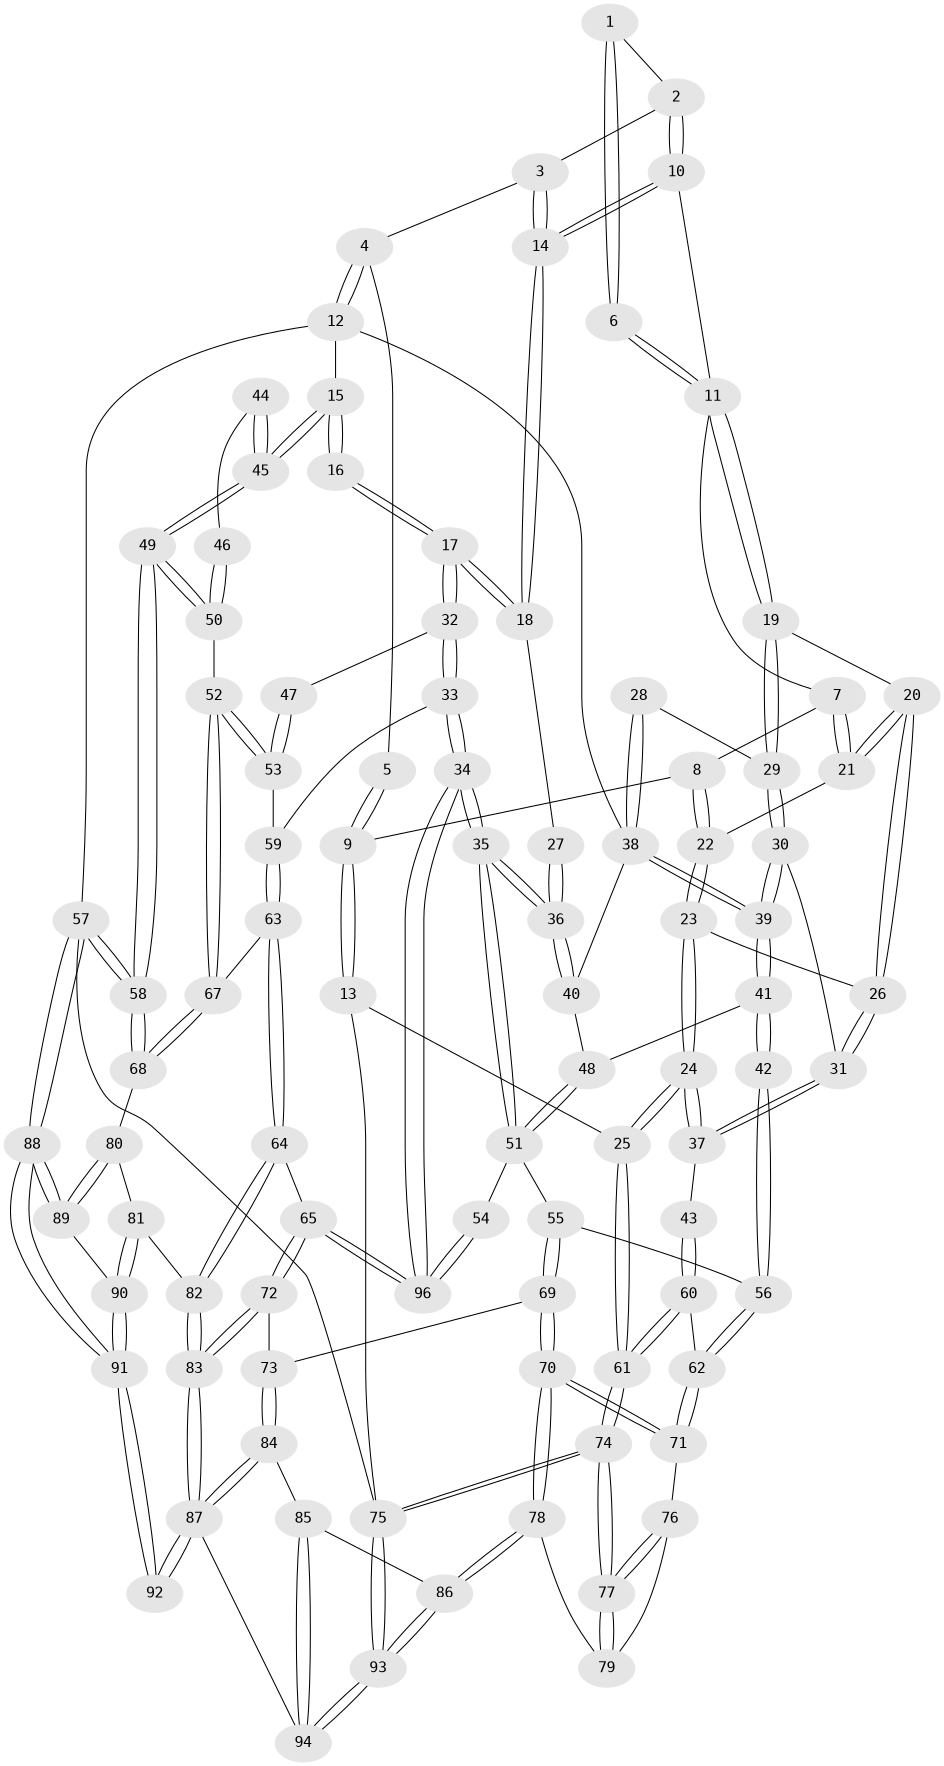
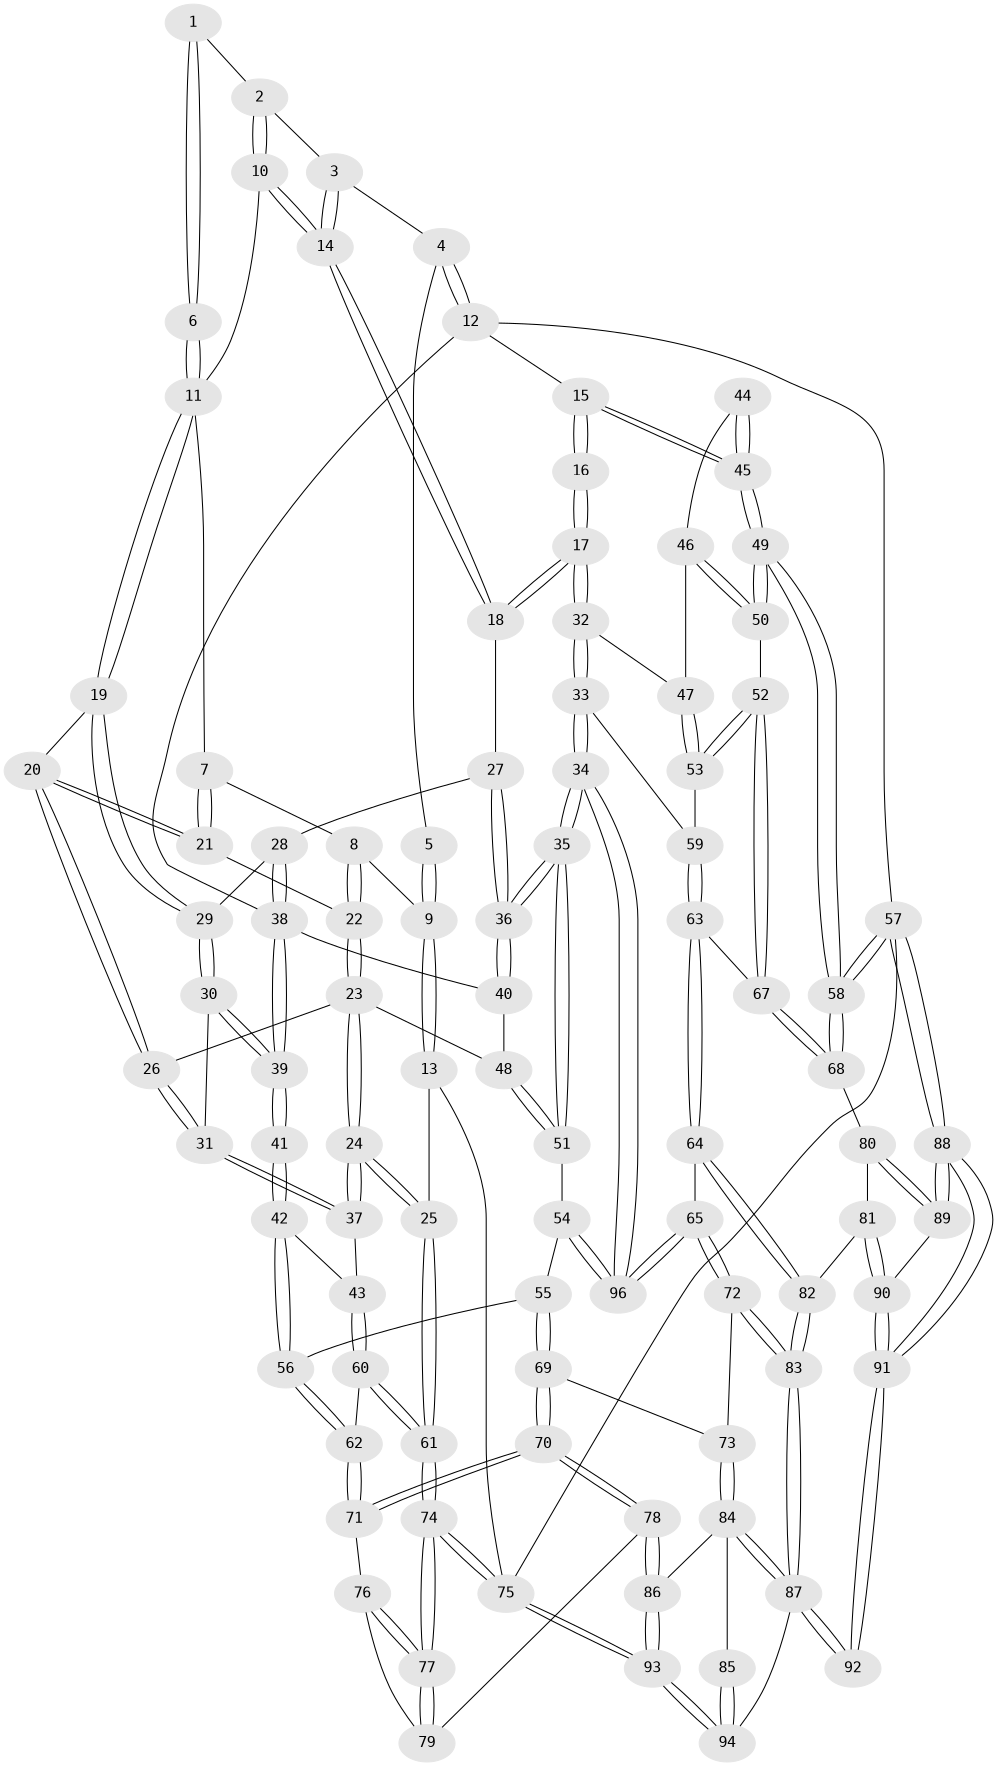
edge "46" -- "47": added
edge "27" -- "28": added
edge "41" -- "48": now "23" -- "48"
edge "51" -- "55": now "54" -- "55"
edge "42" -- "43": added
edge "85" -- "86": now "84" -- "86"
